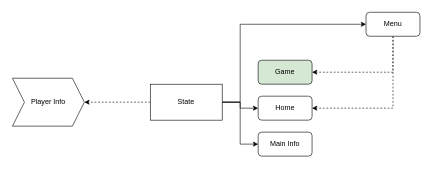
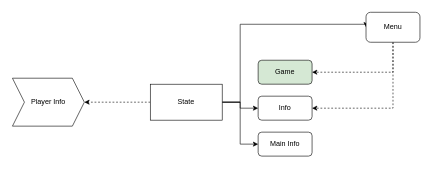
node "Menu": size 54x24 -> 54x30
node "Home": label "Home" -> "Info"
